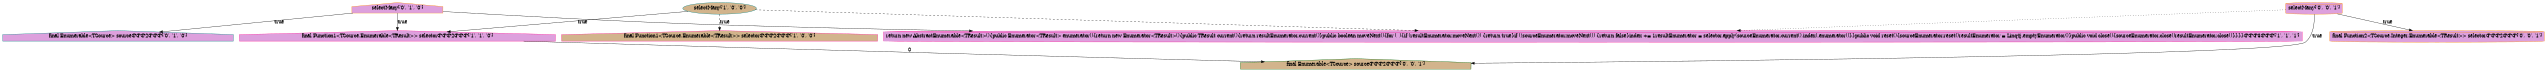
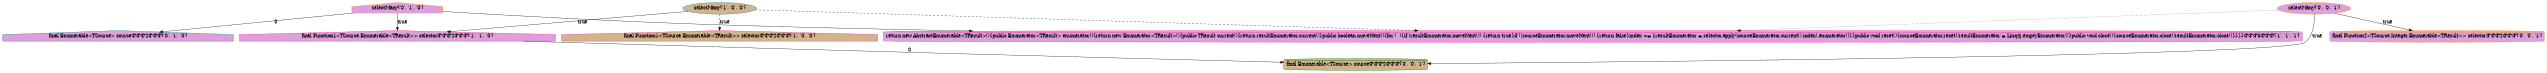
node "selectMany['0', '0', '1']": shape cylinder -> ellipse
edge "selectMany['0', '1', '0']" -> "final Enumerable<TSource> source@@@2@@@['0', '1', '0']": label "true" -> "0"
node "final Enumerable<TSource> source@@@2@@@['0', '0', '1']": shape house -> cylinder
